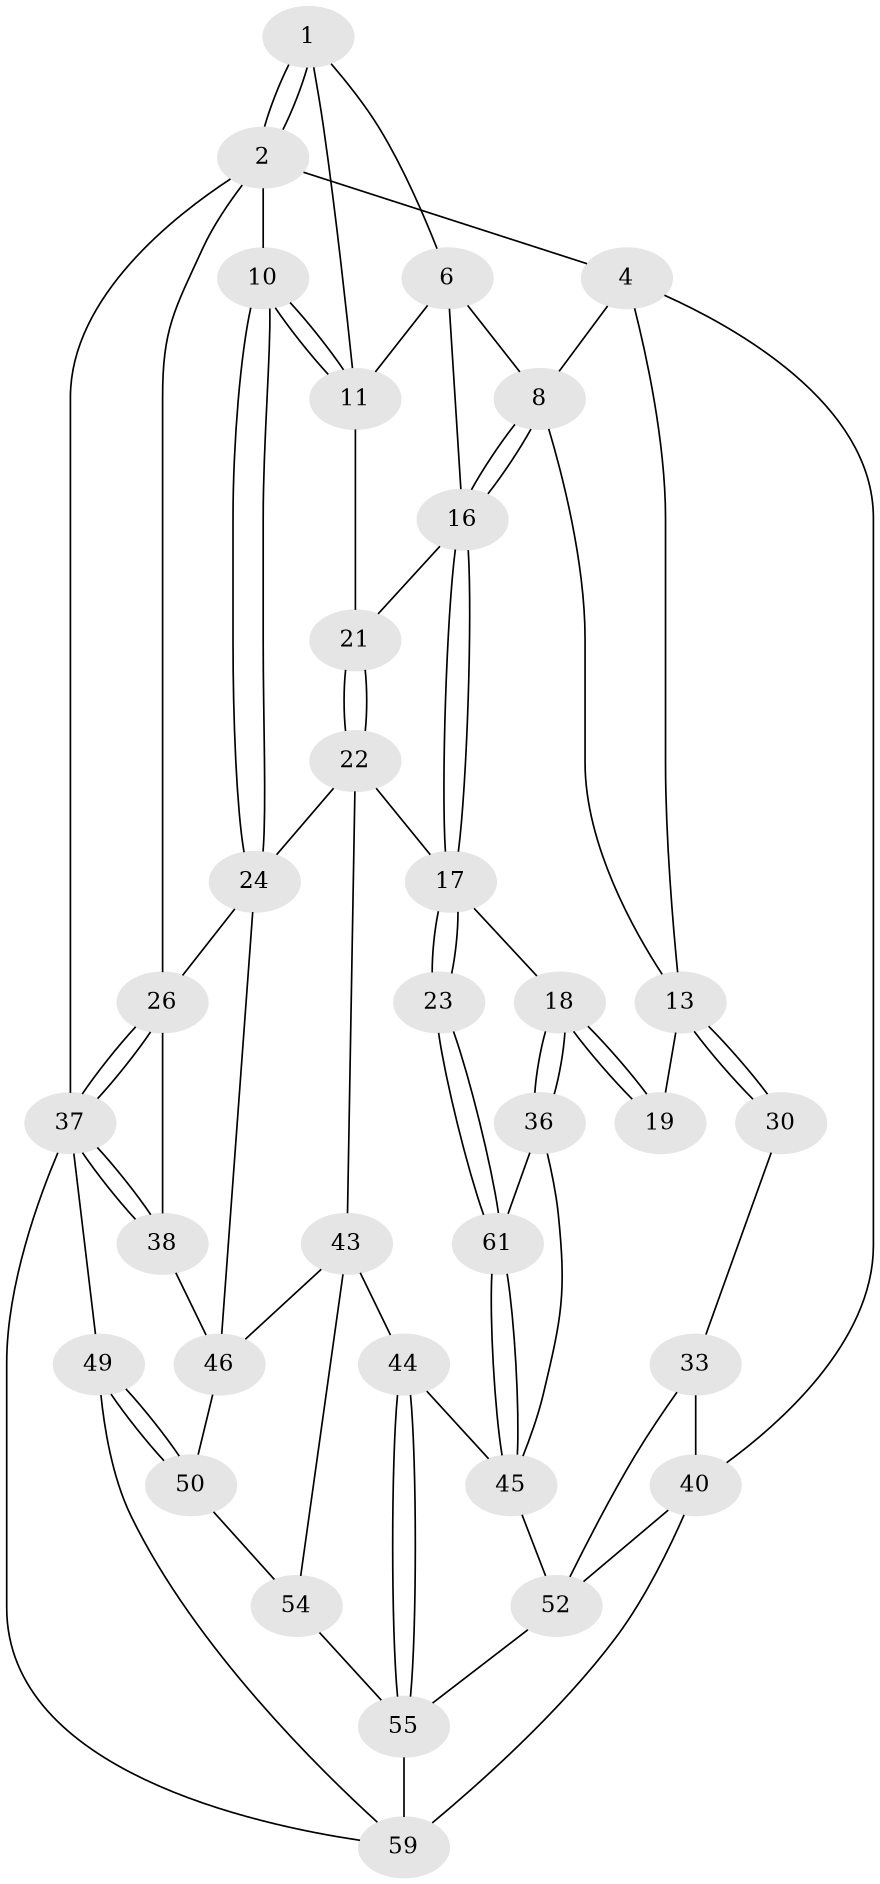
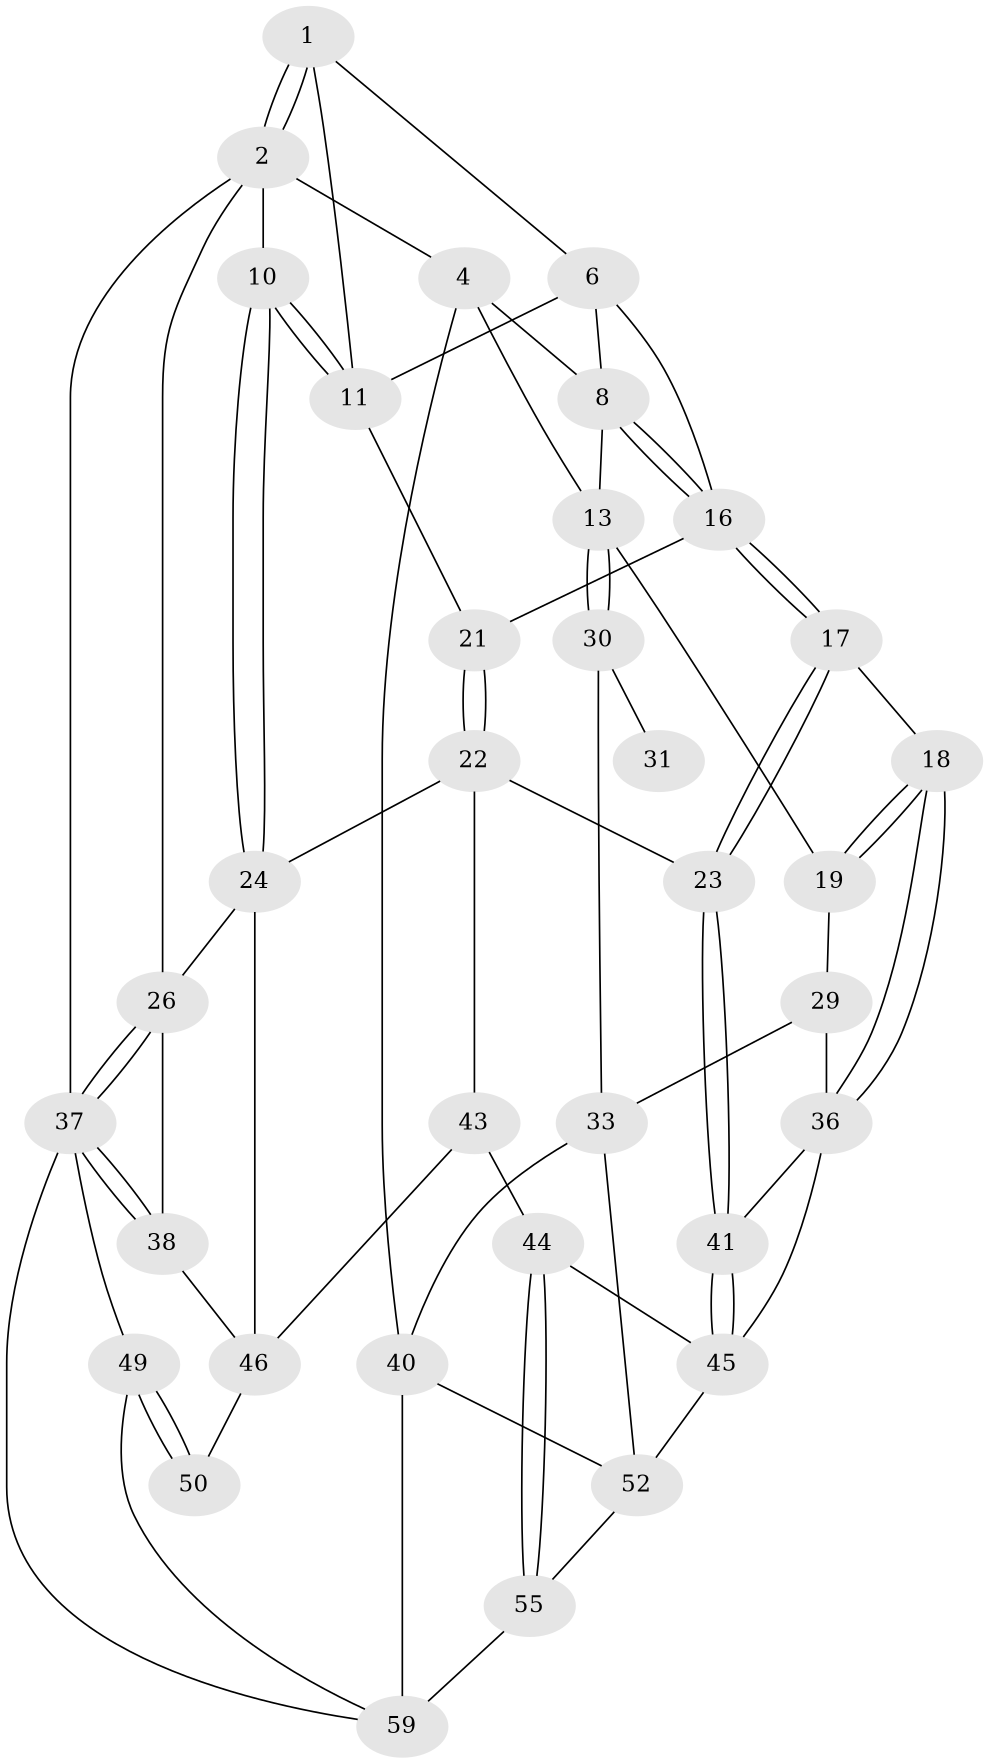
node "31": added
edge "22" -- "17": now "22" -- "23"
node "29": added
node "61": label "61" -> "41"
node "54": removed
